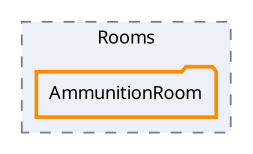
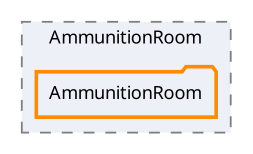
cluster "Rooms": label "Rooms" -> "AmmunitionRoom"
